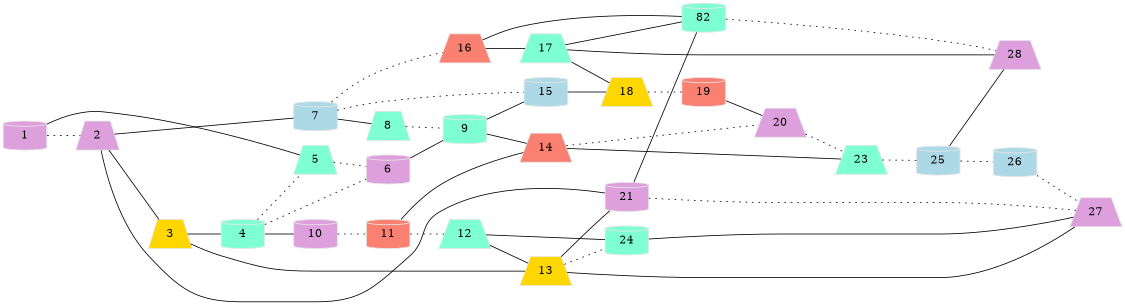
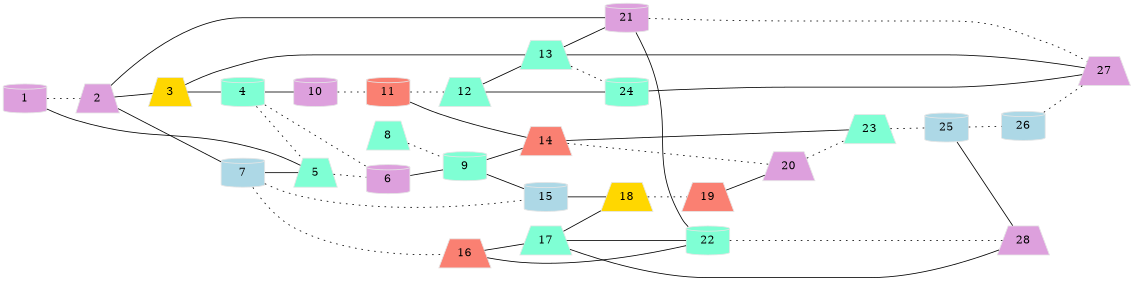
node "82": label "82" -> "22"
node "19": shape cylinder -> trapezium
edge "7" -- "8": now "7" -- "5"
node "13": fillcolor gold -> aquamarine
